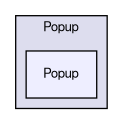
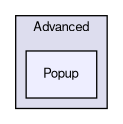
cluster "Popup": label "Popup" -> "Advanced"
